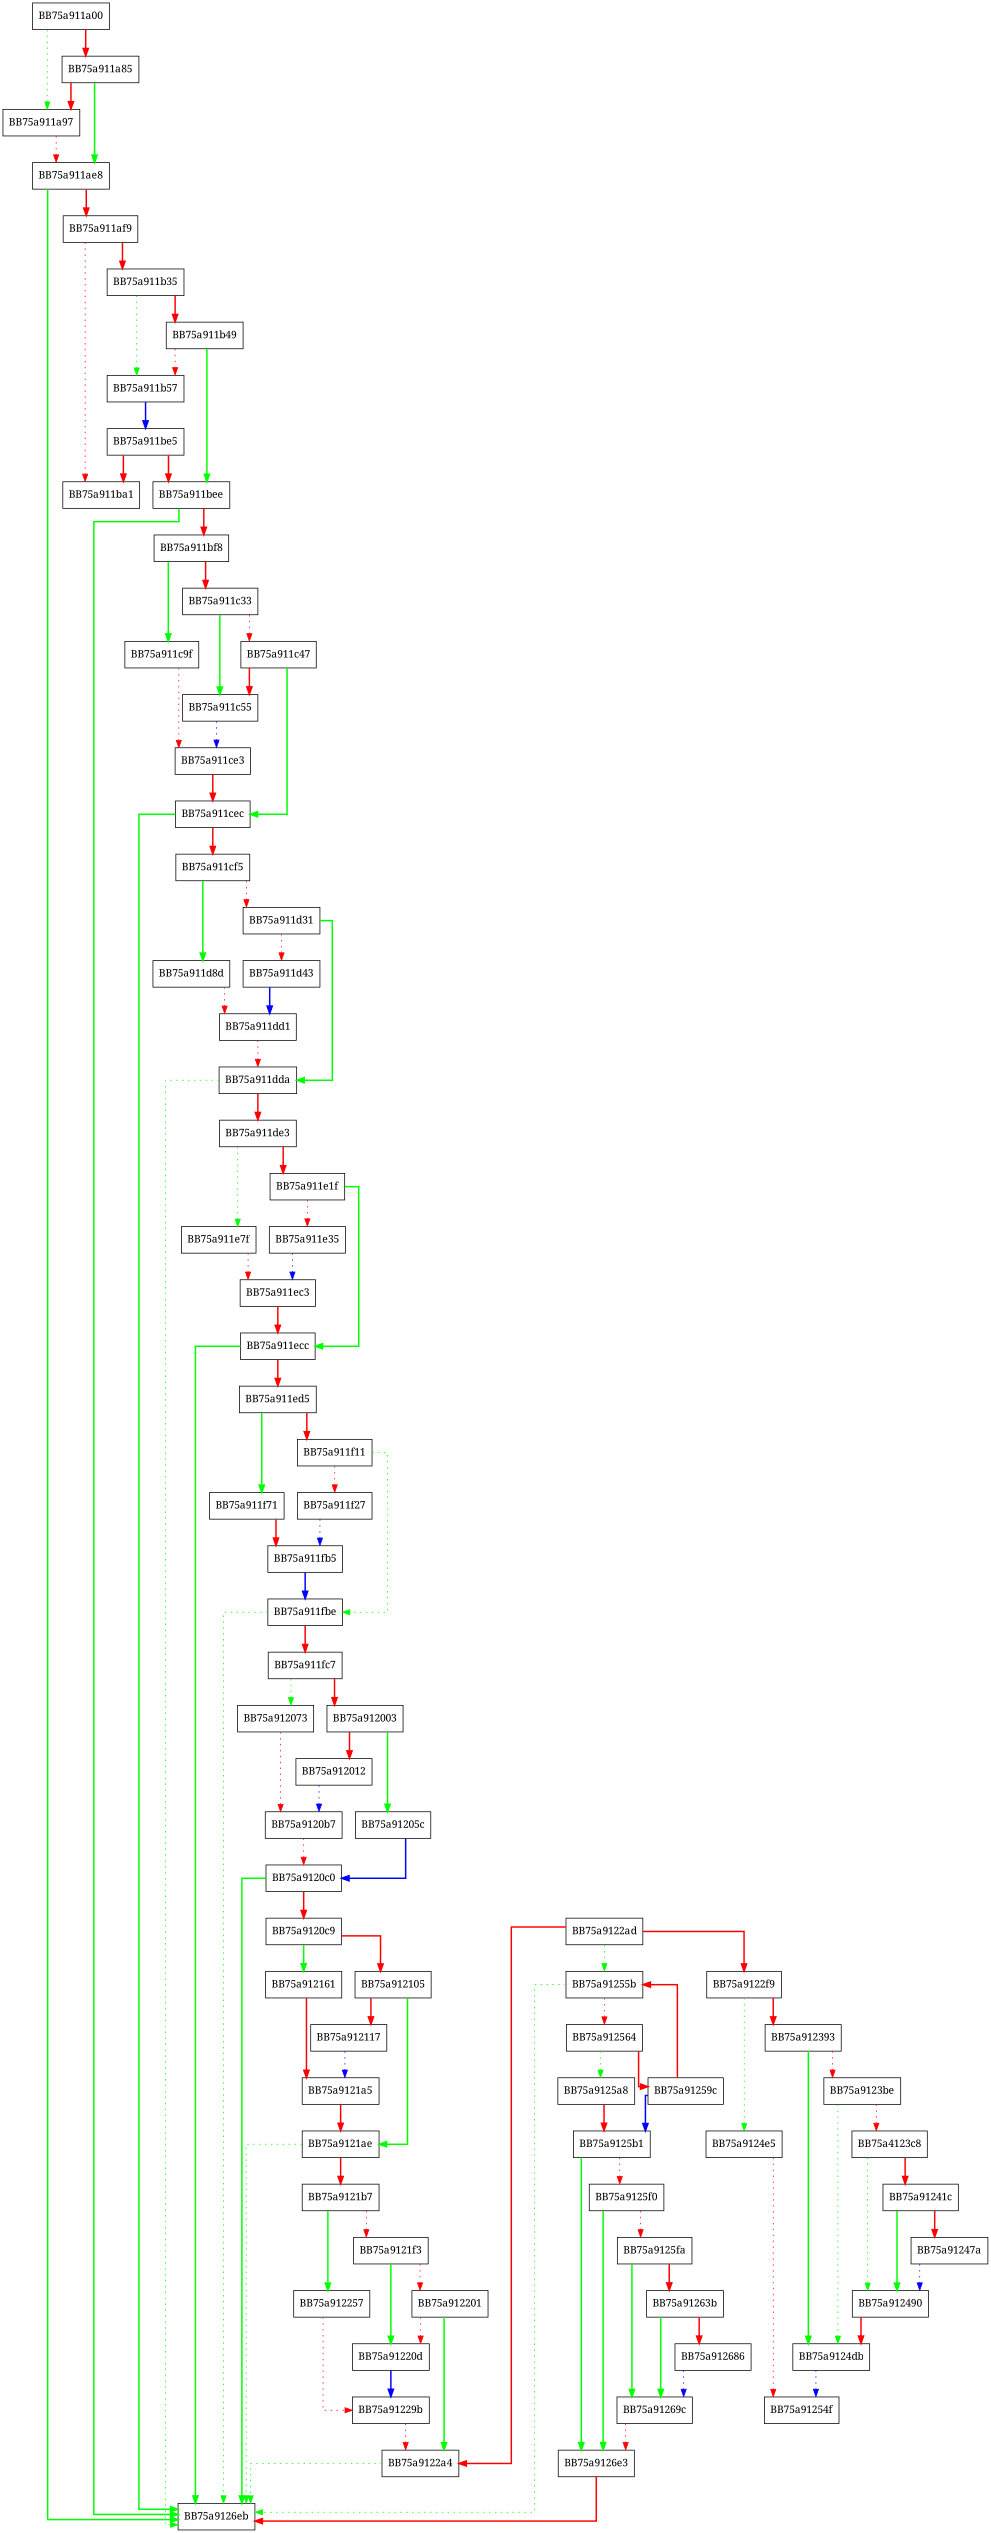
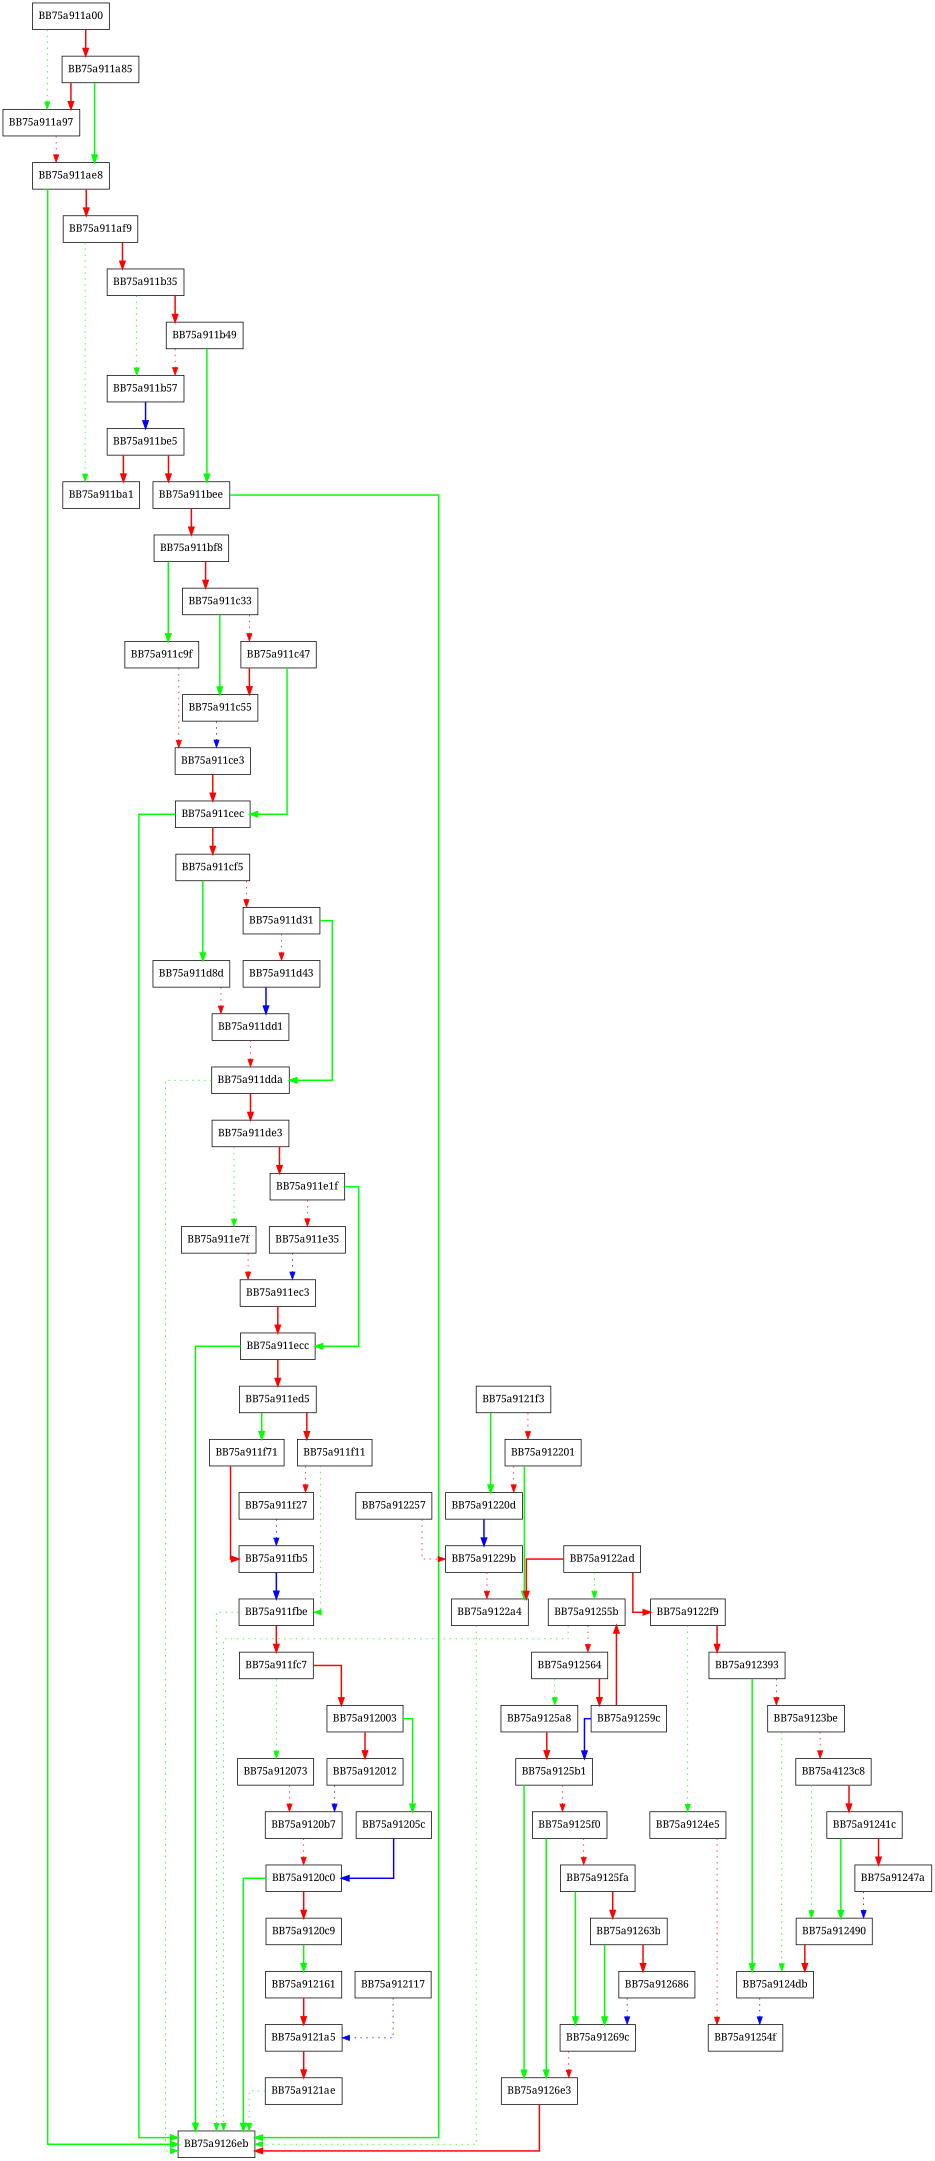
edge "BB75a911af9" -> "BB75a911ba1": color red -> green
node "BB75a912105": removed
node "BB75a9121b7": removed
